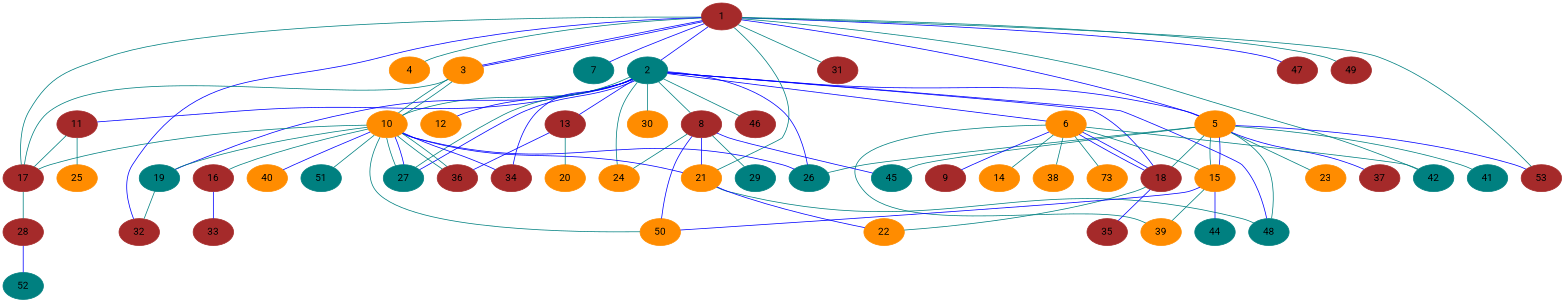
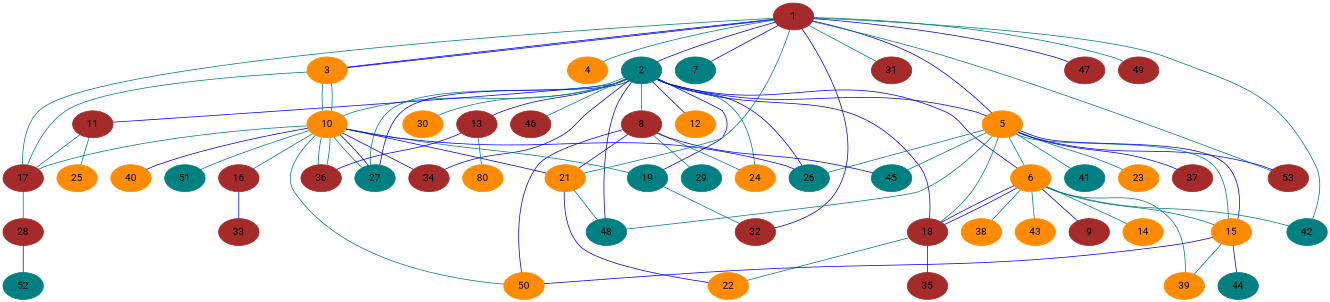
edge "5" -- "6": added
node "20": label "20" -> "80"
node "73": label "73" -> "43"
